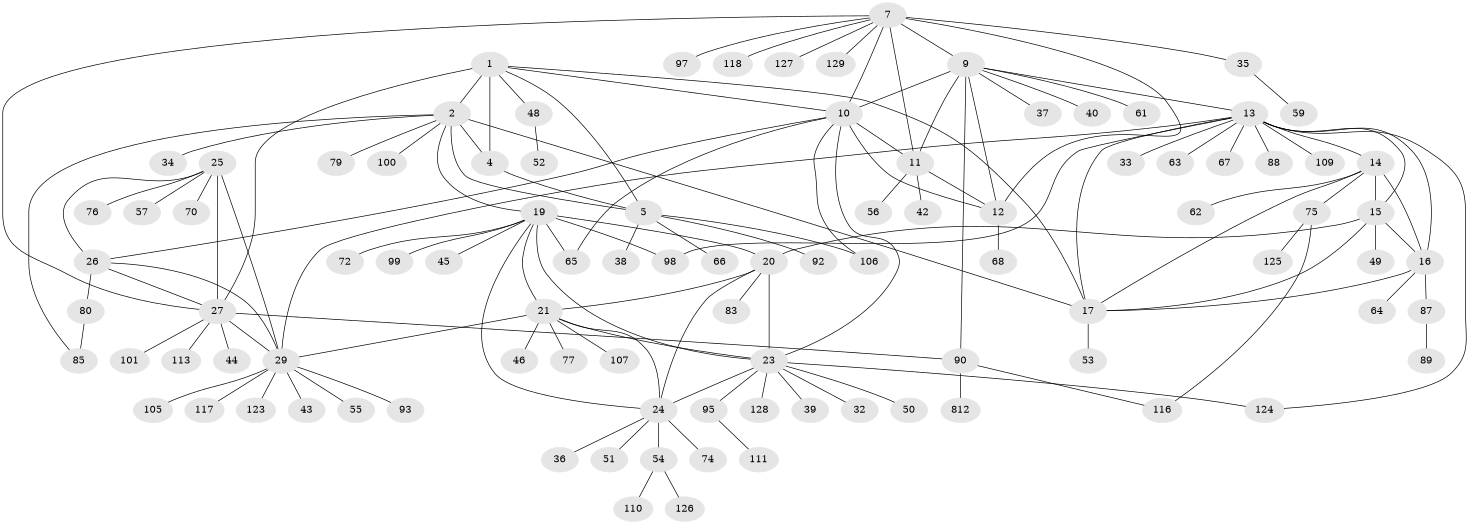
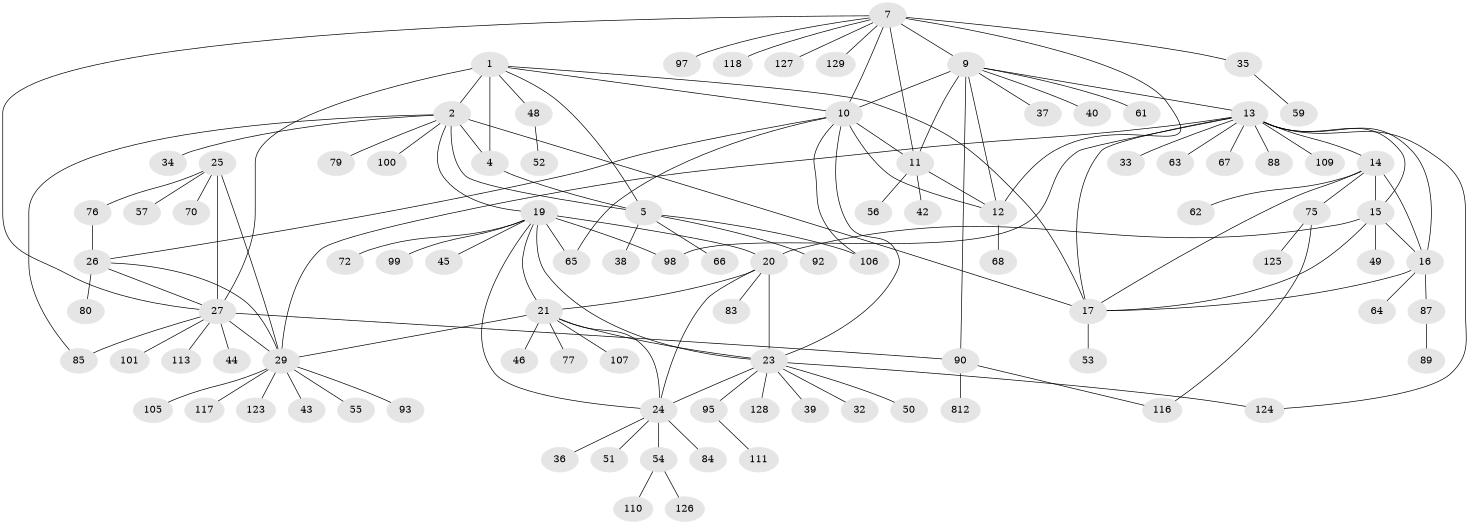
edge "25" -- "26": now "76" -- "26"
edge "80" -- "85": now "27" -- "85"
node "74": label "74" -> "84"
